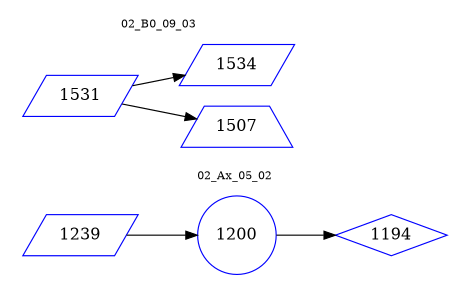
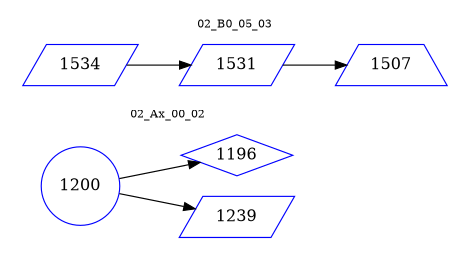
cluster "02_B0_09_03": label "02_B0_09_03" -> "02_B0_05_03"
edge "1531" -> "1534": reversed
cluster "02_Ax_05_02": label "02_Ax_05_02" -> "02_Ax_00_02"
edge "1239" -> "1200": reversed
node "1194": label "1194" -> "1196"
